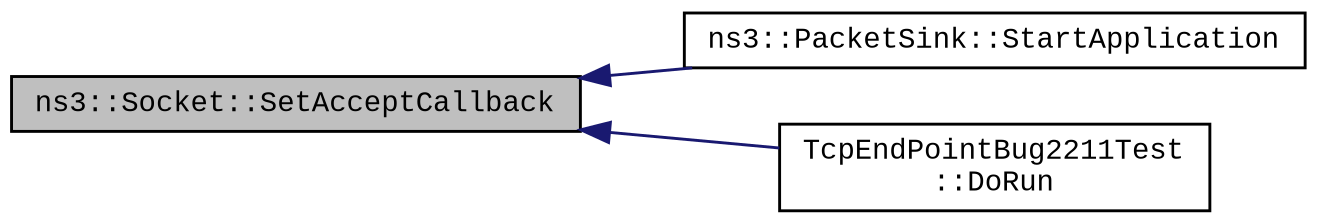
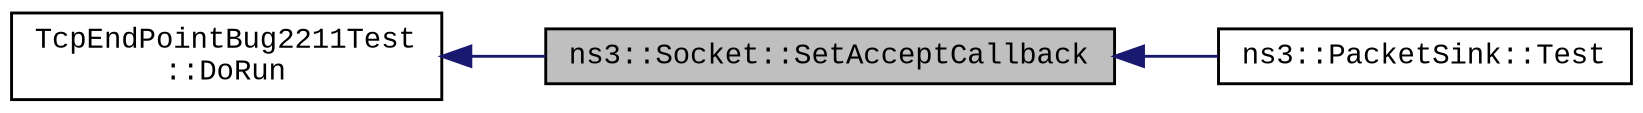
node "ns3::PacketSink::StartApplication": label "ns3::PacketSink::StartApplication" -> "ns3::PacketSink::Test"
edge "TcpEndPointBug2211Test ::DoRun" -> "ns3::Socket::SetAcceptCallback": reversed
